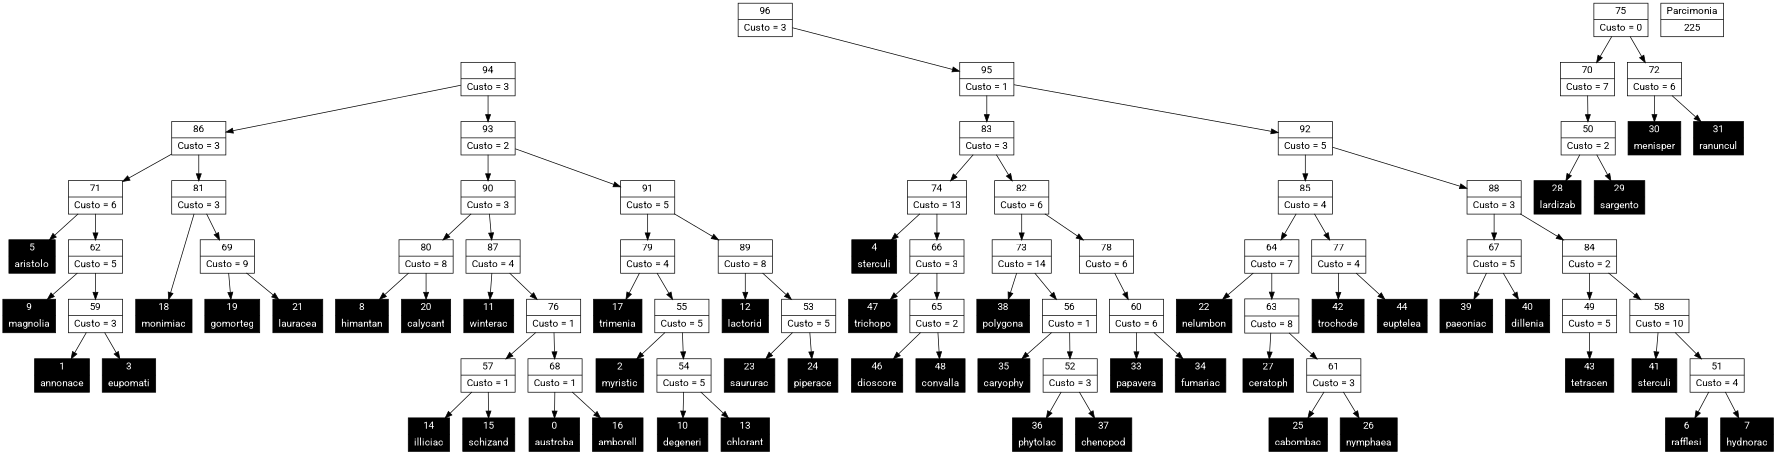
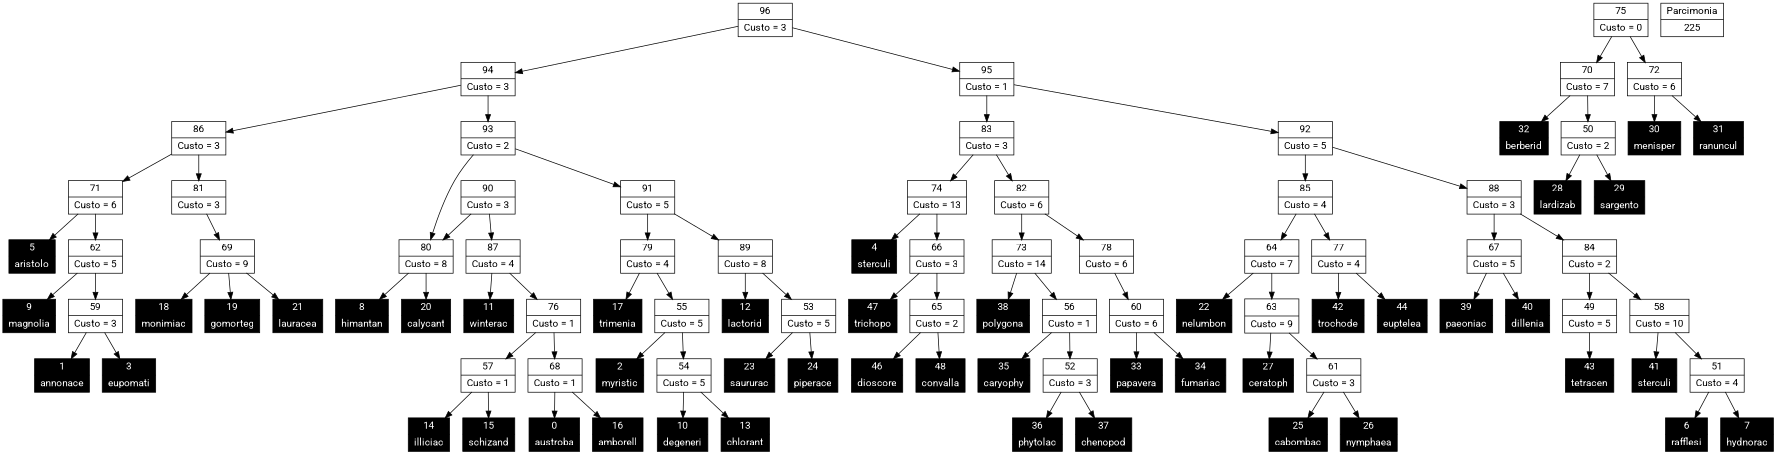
edge "96" -> "94": added
node "32": added
edge "93" -> "90": now "93" -> "80"
edge "81" -> "18": now "69" -> "18"
node "63": text "Custo = 8" -> "Custo = 9"
